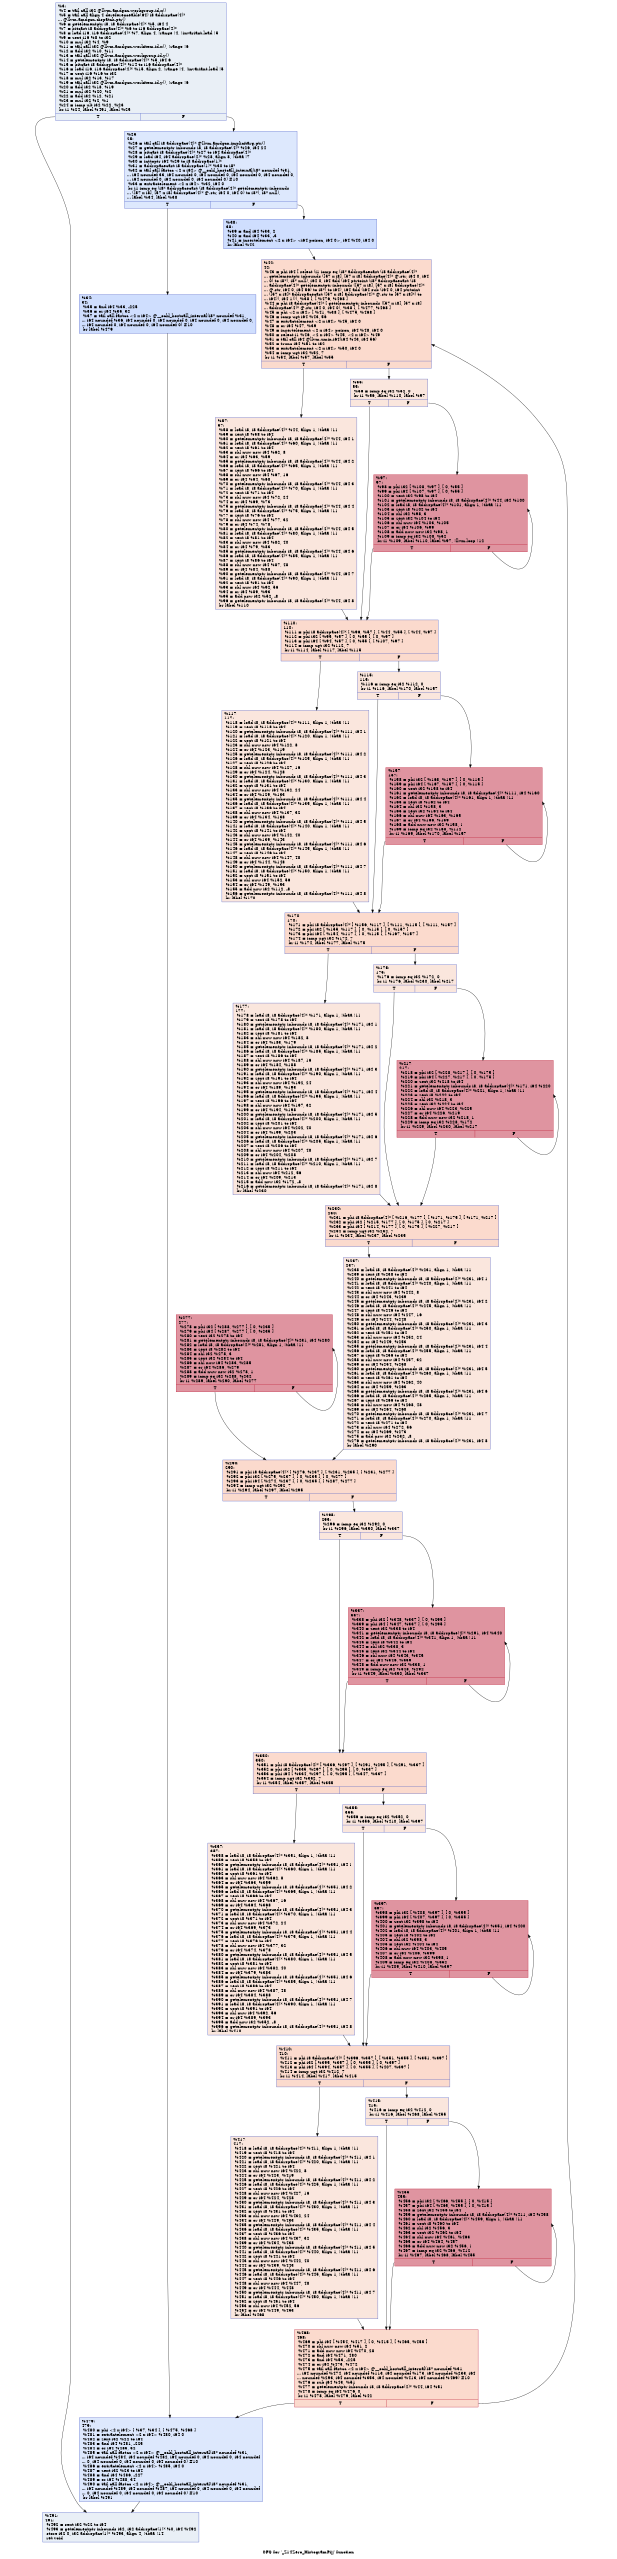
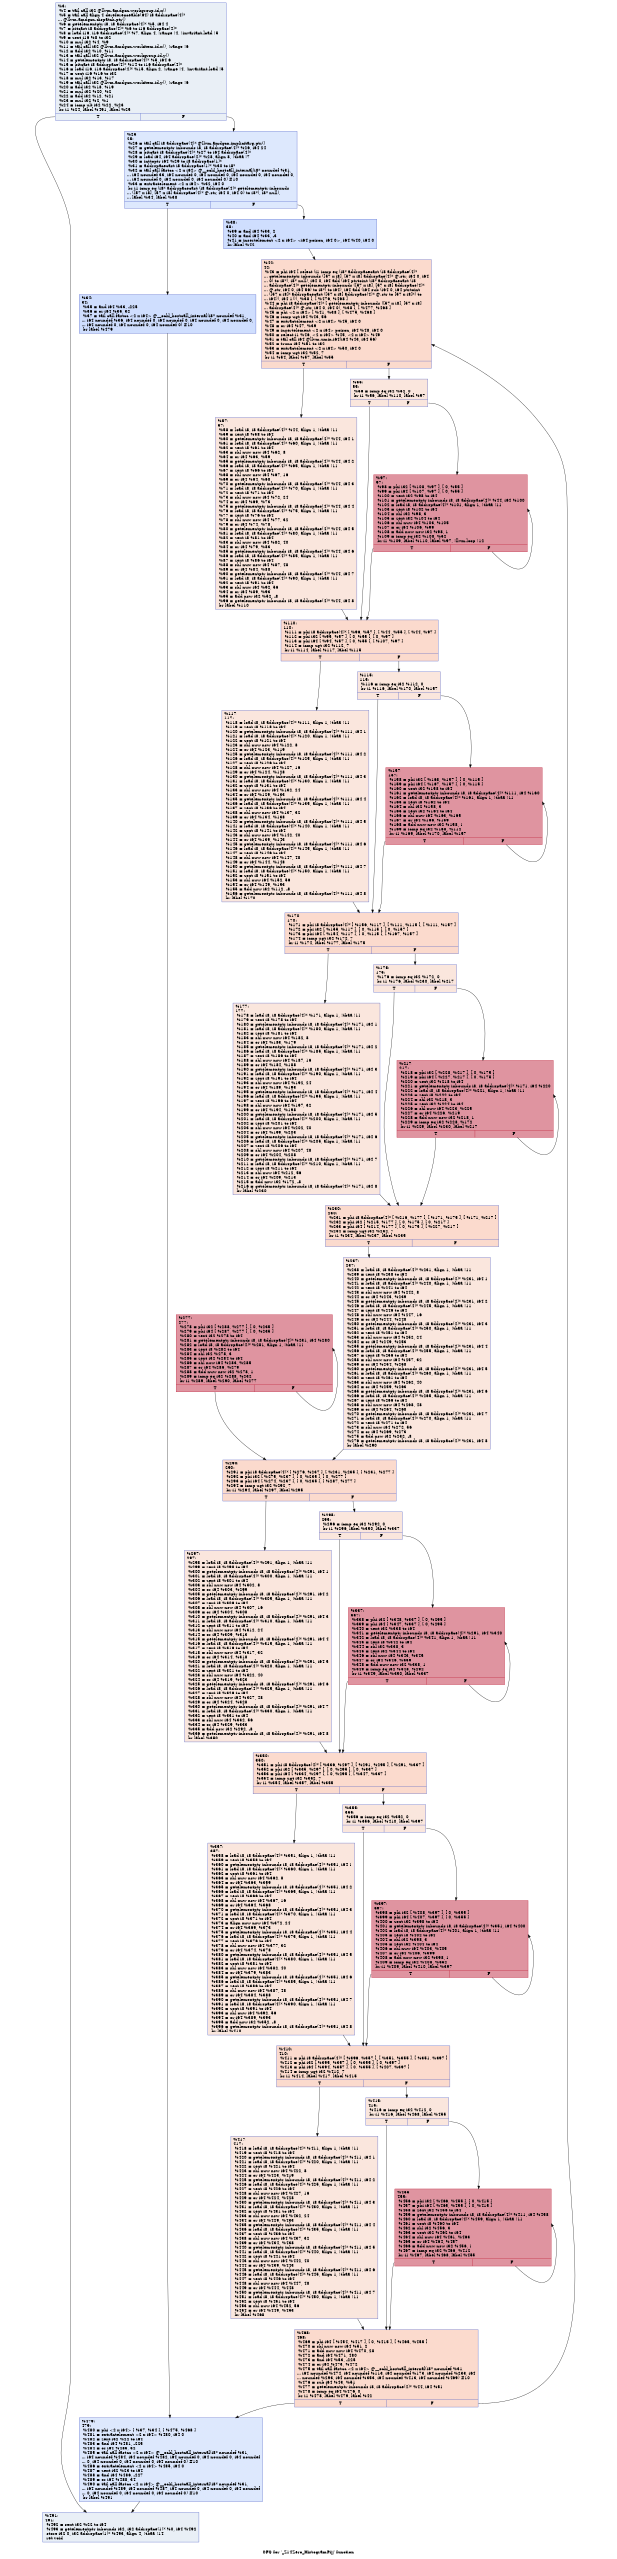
node "%297:": added
node "%357:": text "%373 = shl nuw nsw i64 %372, 24" -> "%373 = align nuw nsw i64 %372, 24"
node "%468:": color #b70d28ff -> #3d50c3ff
